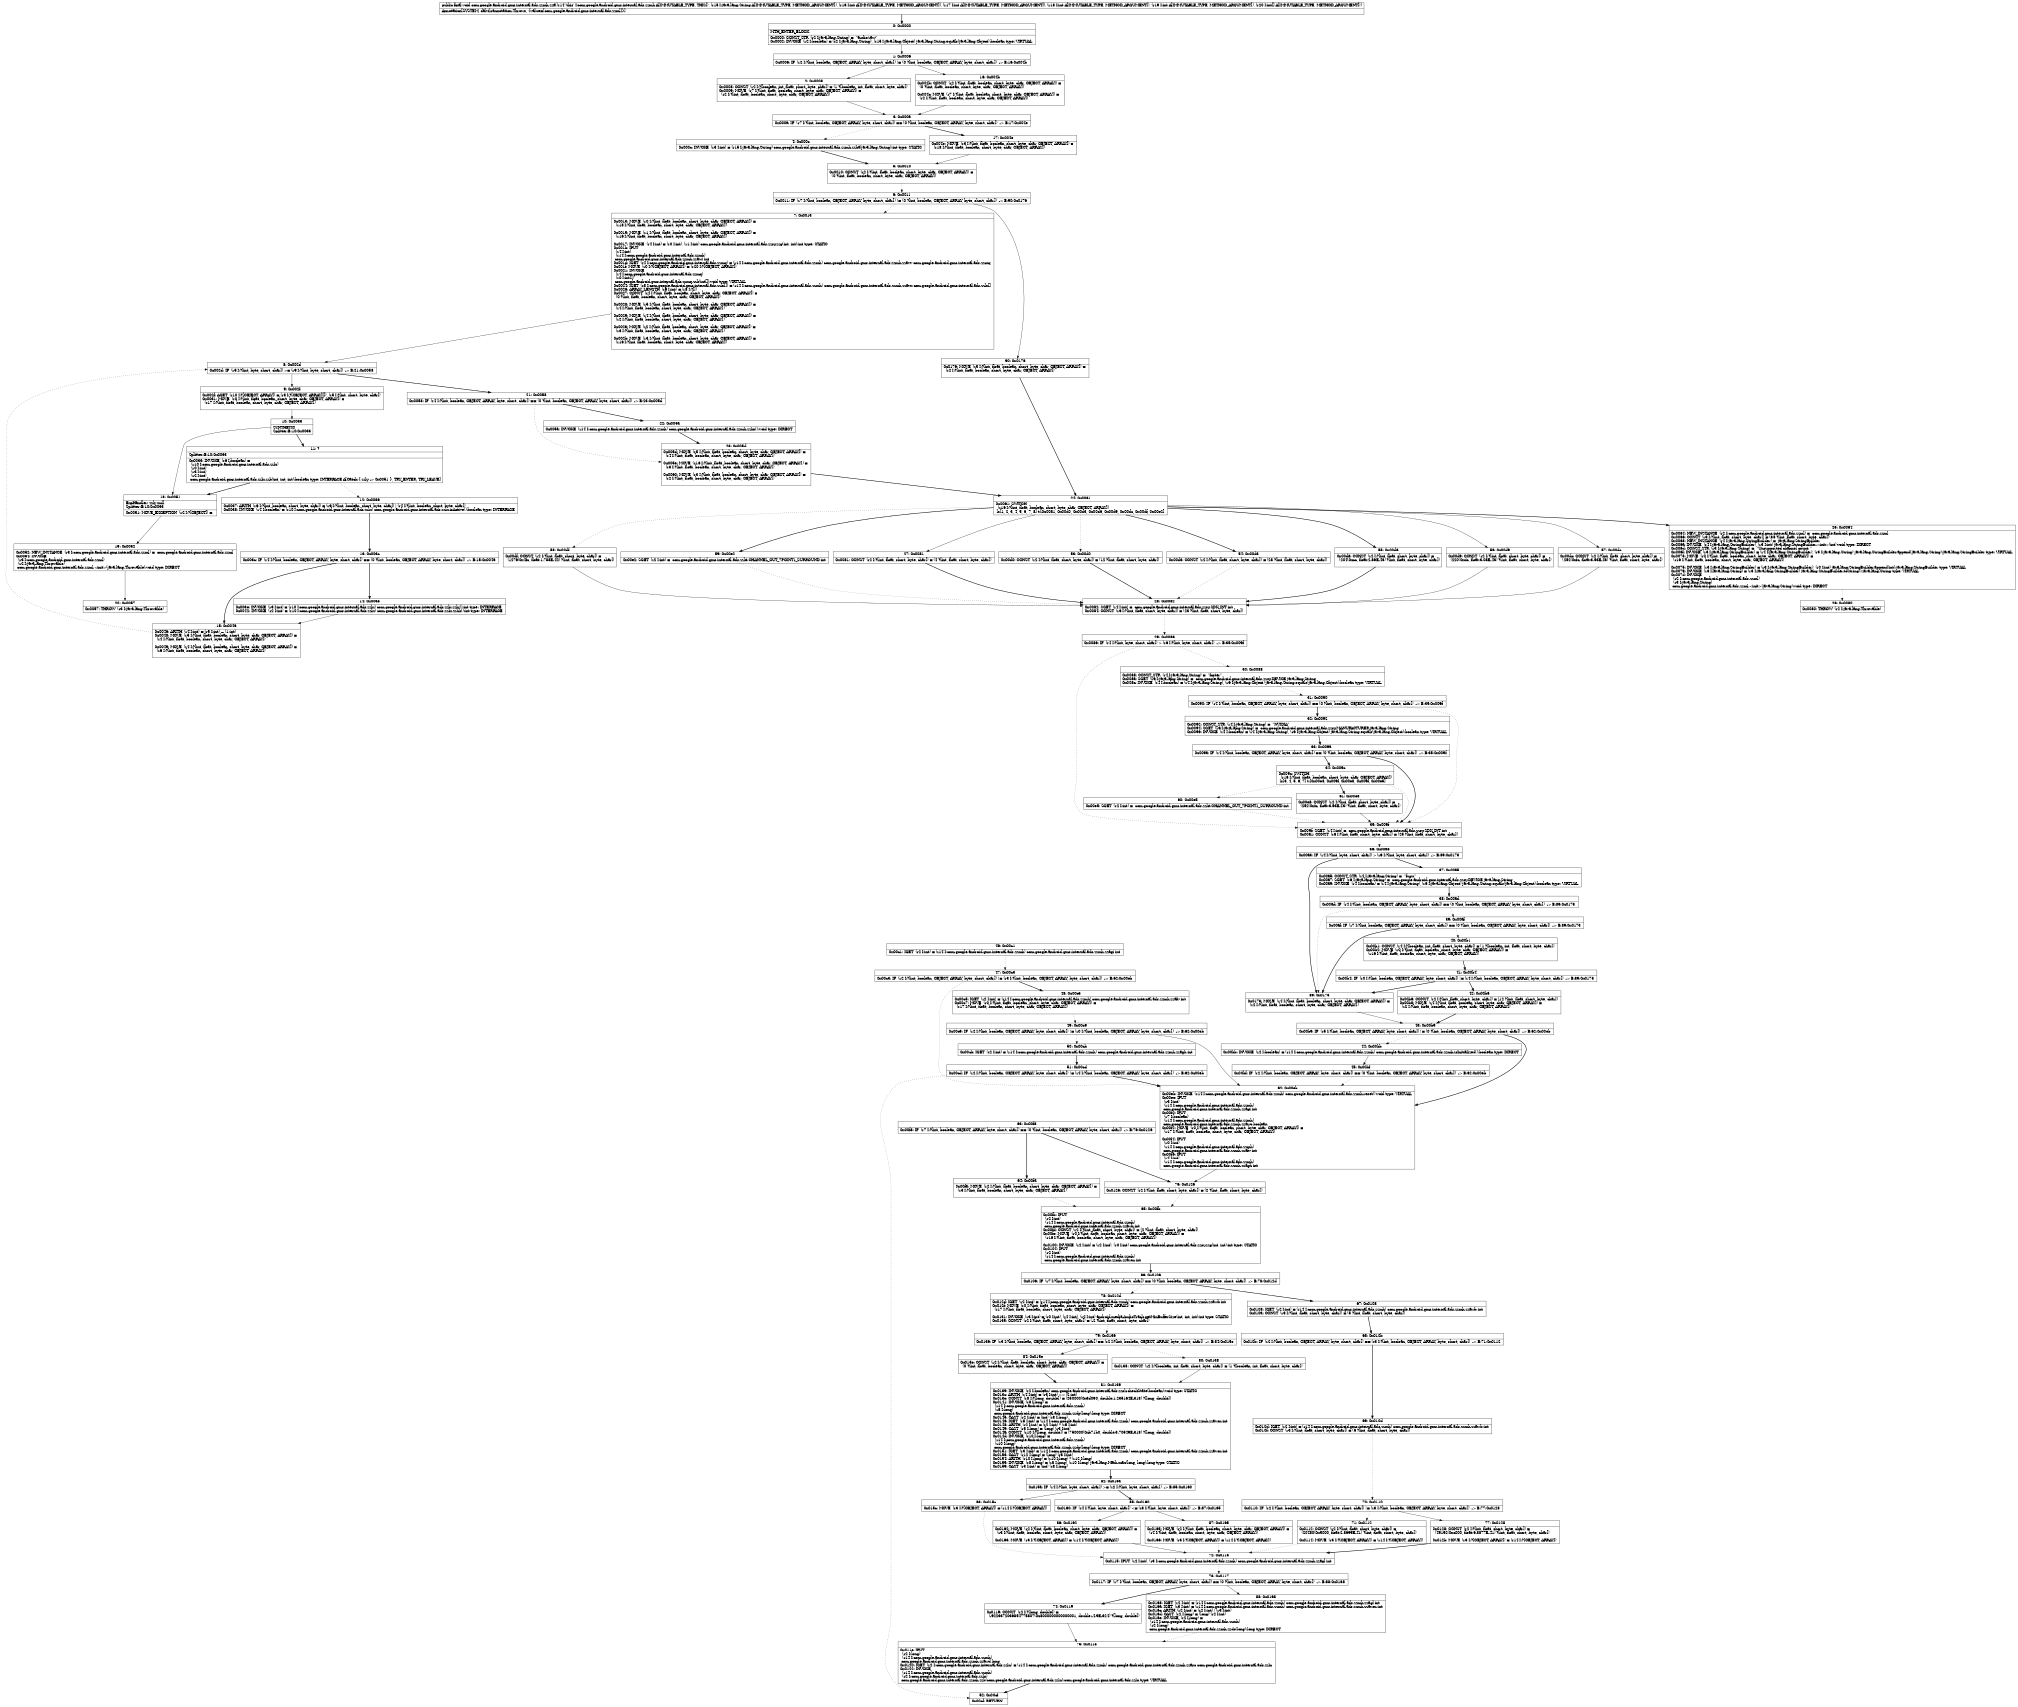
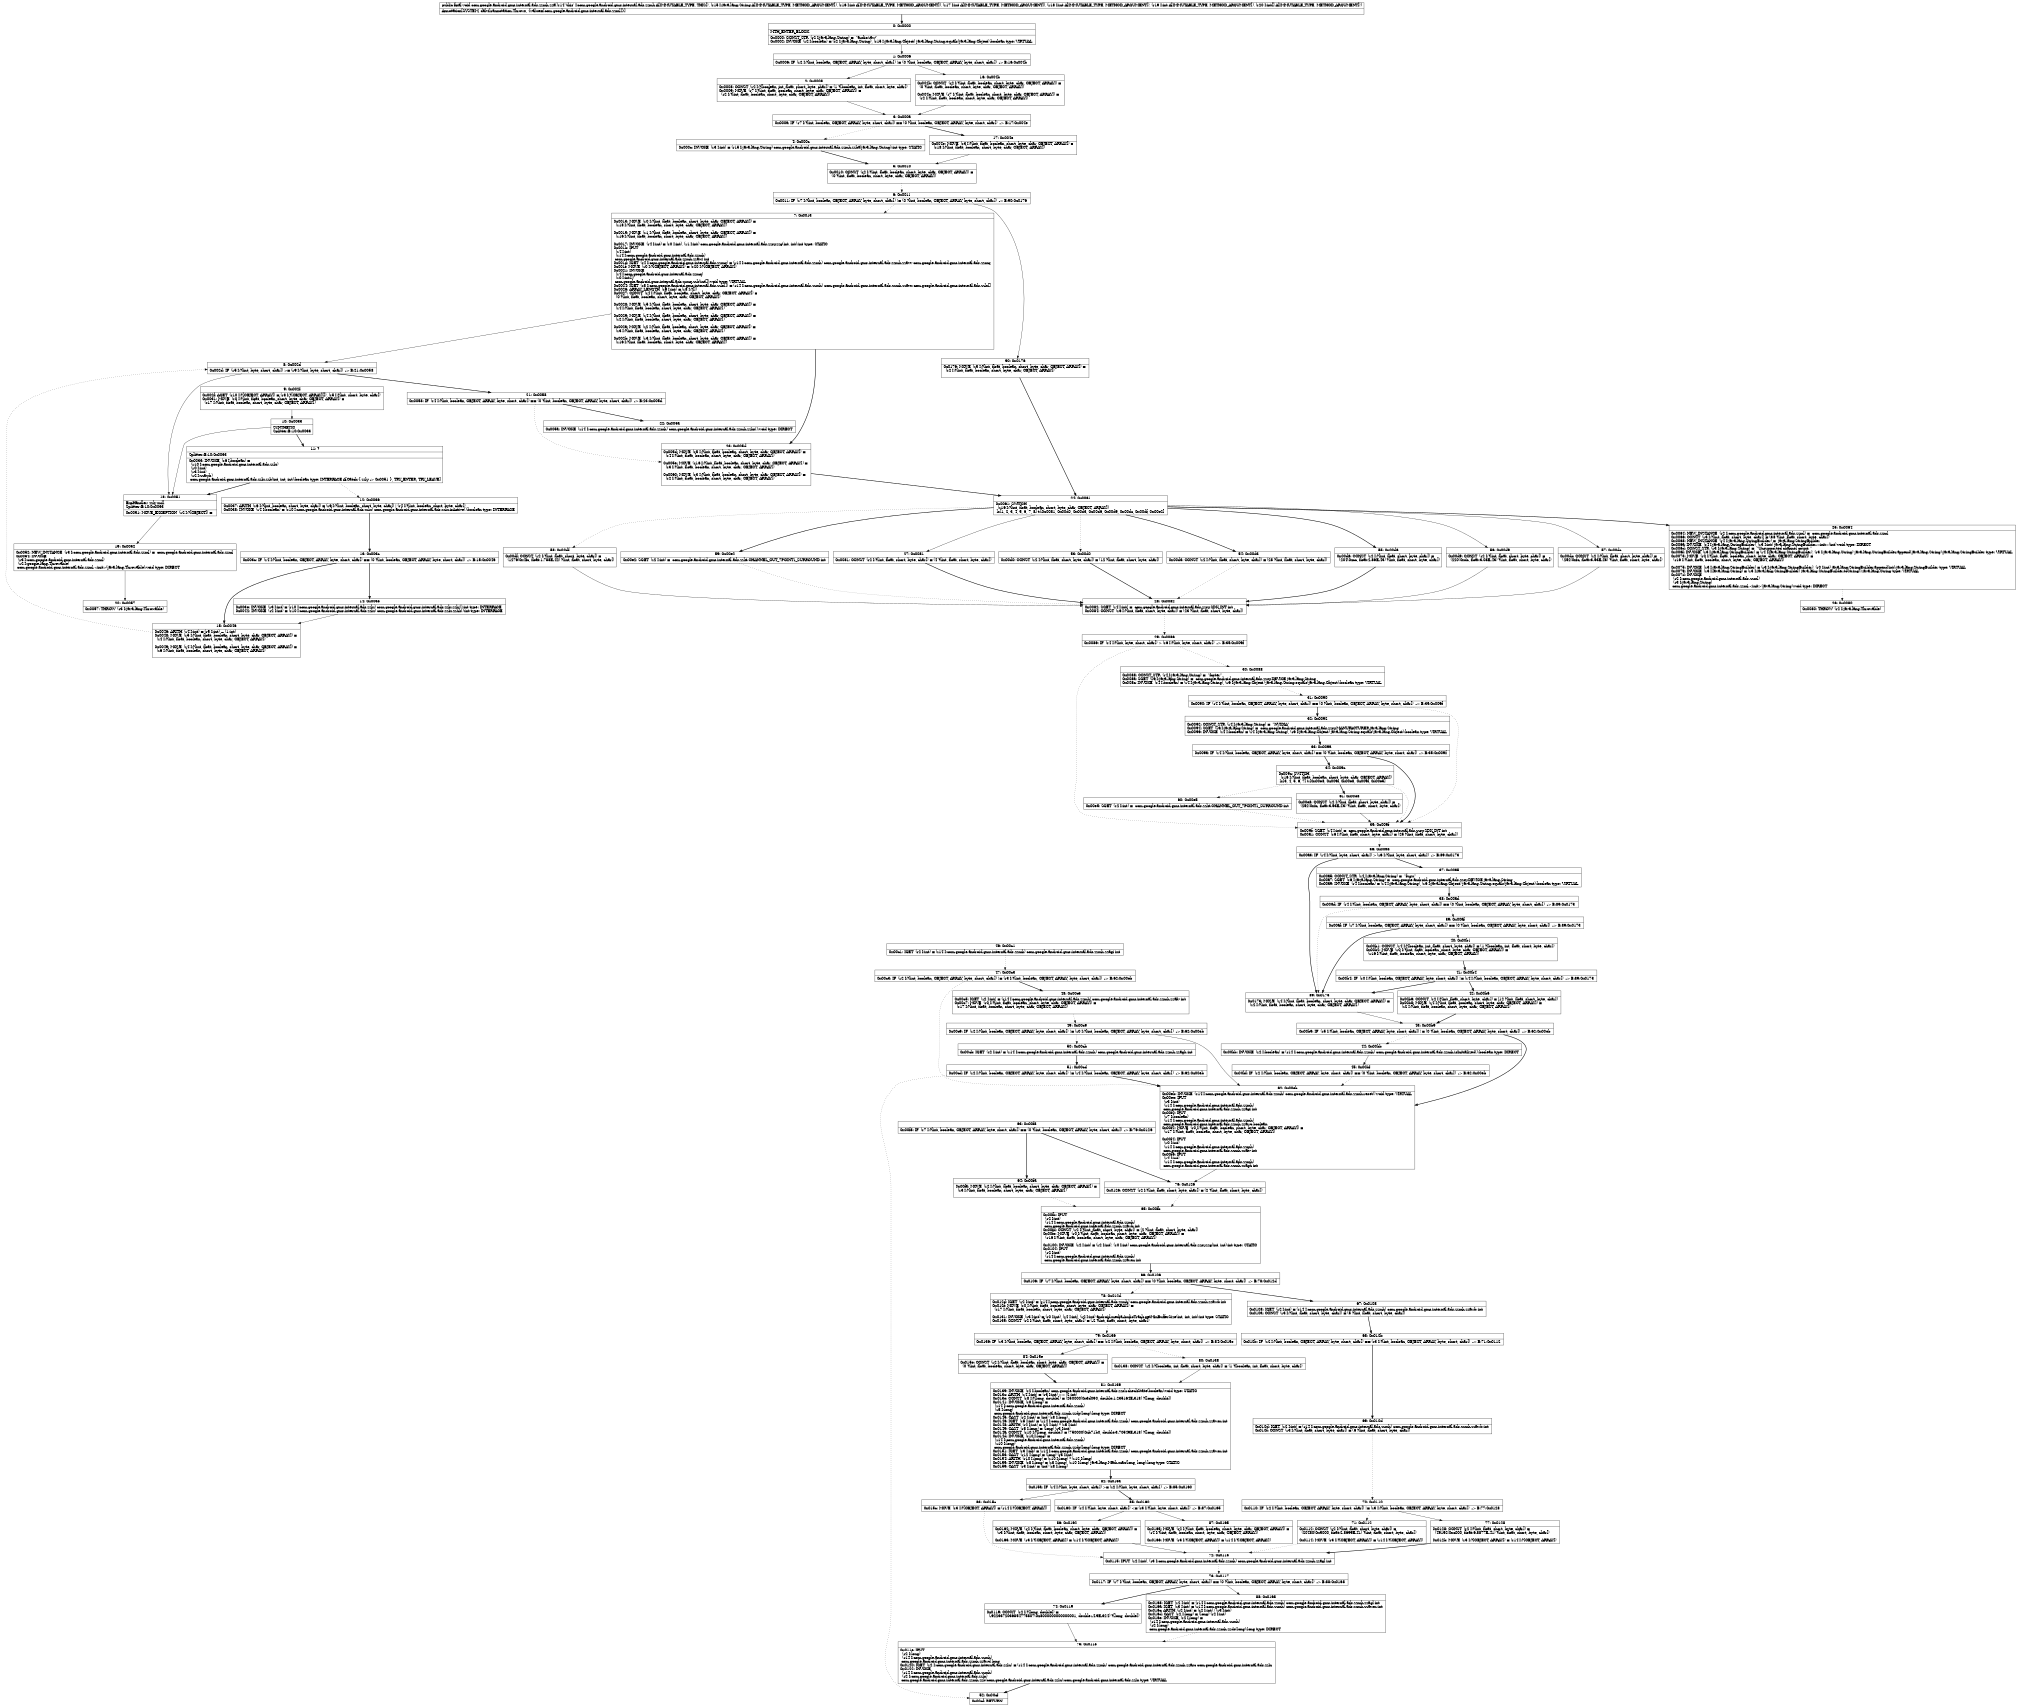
edge "8: 0x002d" -> "9: 0x002f": now "8: 0x002d" -> "18: 0x0051"
edge "22: 0x005a" -> "23: 0x005d": now "7: 0x0013" -> "23: 0x005d"
node "11: ?": text "(r2 I:int)" -> "(r2 I:zzawb)"
node "19: 0x0052": text "(r2 I:java.lang.Throwable)" -> "(r2 I:google.lang.Throwable)"
